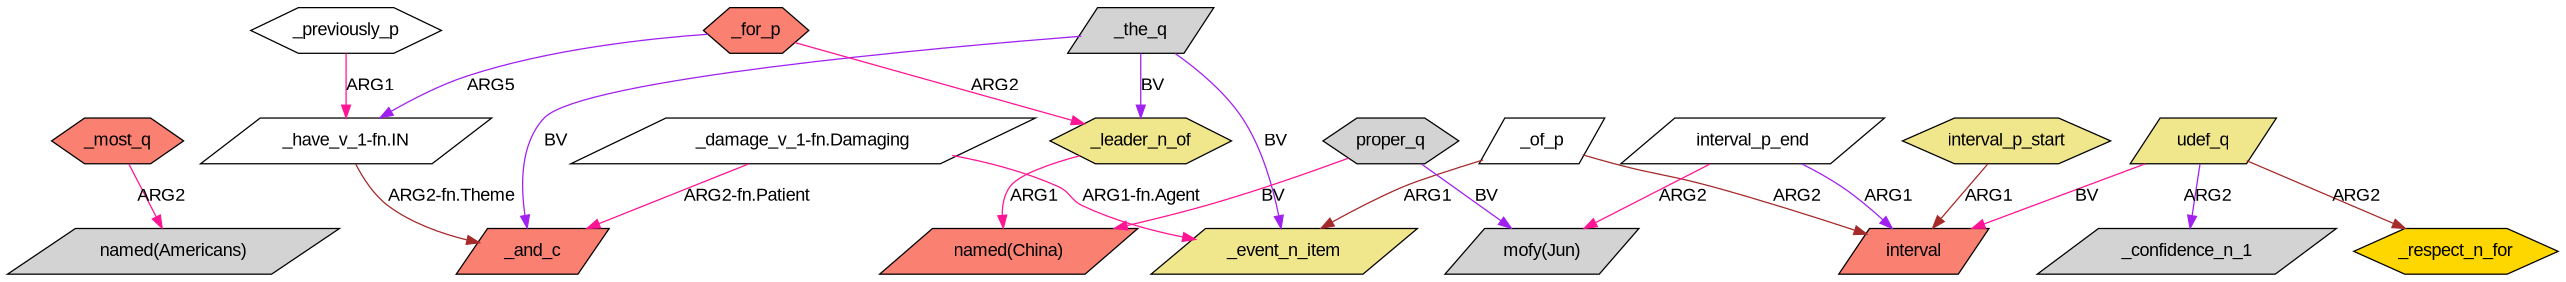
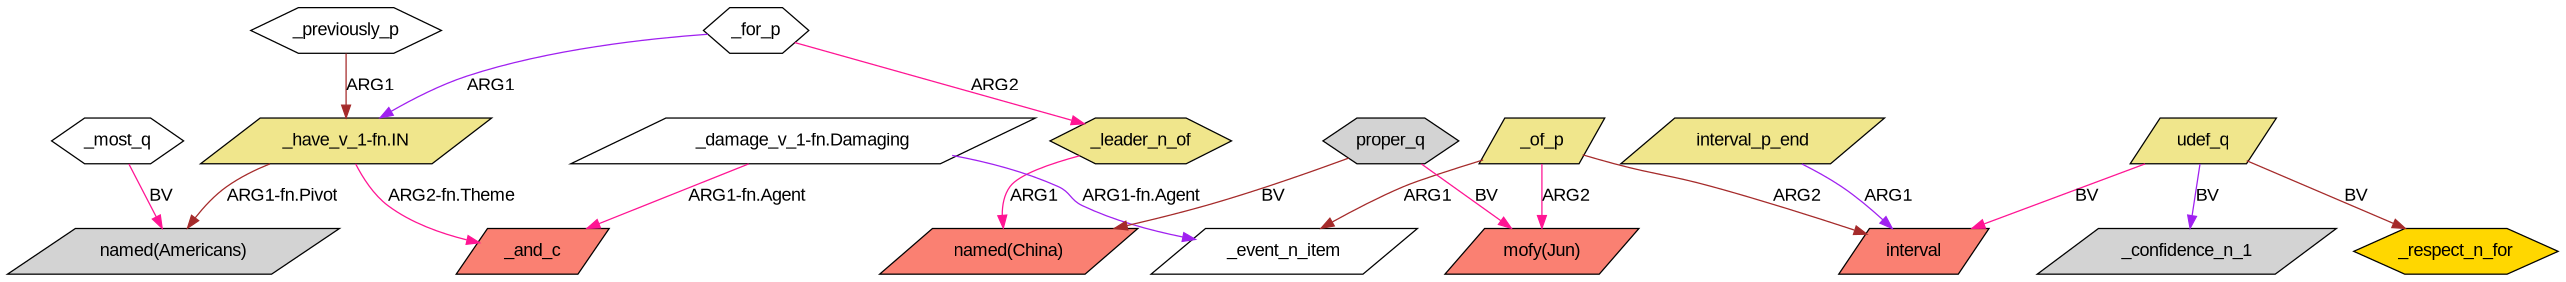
node "_for_p": fillcolor salmon -> white
node "_the_q": removed
edge "_previously_p" -> "_have_v_1-fn.IN": color deeppink -> brown
edge "_for_p" -> "_have_v_1-fn.IN": label "ARG5" -> "ARG1"
node "_most_q": fillcolor salmon -> white
node "_have_v_1-fn.IN": fillcolor white -> khaki
node "_of_p": fillcolor white -> khaki
node "interval_p_end": fillcolor white -> khaki
node "interval_p_start": removed
edge "_have_v_1-fn.IN" -> "named(Americans)": added, label "ARG1-fn.Pivot"
edge "proper_q" -> "mofy(Jun)": color purple -> deeppink
edge "interval_p_end" -> "mofy(Jun)": now "_of_p" -> "mofy(Jun)"
edge "_damage_v_1-fn.Damaging" -> "_event_n_item": color deeppink -> purple
edge "_most_q" -> "named(Americans)": label "ARG2" -> "BV"
edge "_damage_v_1-fn.Damaging" -> "_and_c": label "ARG2-fn.Patient" -> "ARG1-fn.Agent"
edge "proper_q" -> "named(China)": color deeppink -> brown
edge "udef_q" -> "_confidence_n_1": label "ARG2" -> "BV"
edge "udef_q" -> "_respect_n_for": label "ARG2" -> "BV"
edge "_have_v_1-fn.IN" -> "_and_c": color brown -> deeppink
node "_event_n_item": fillcolor khaki -> white
node "mofy(Jun)": fillcolor lightgrey -> salmon
